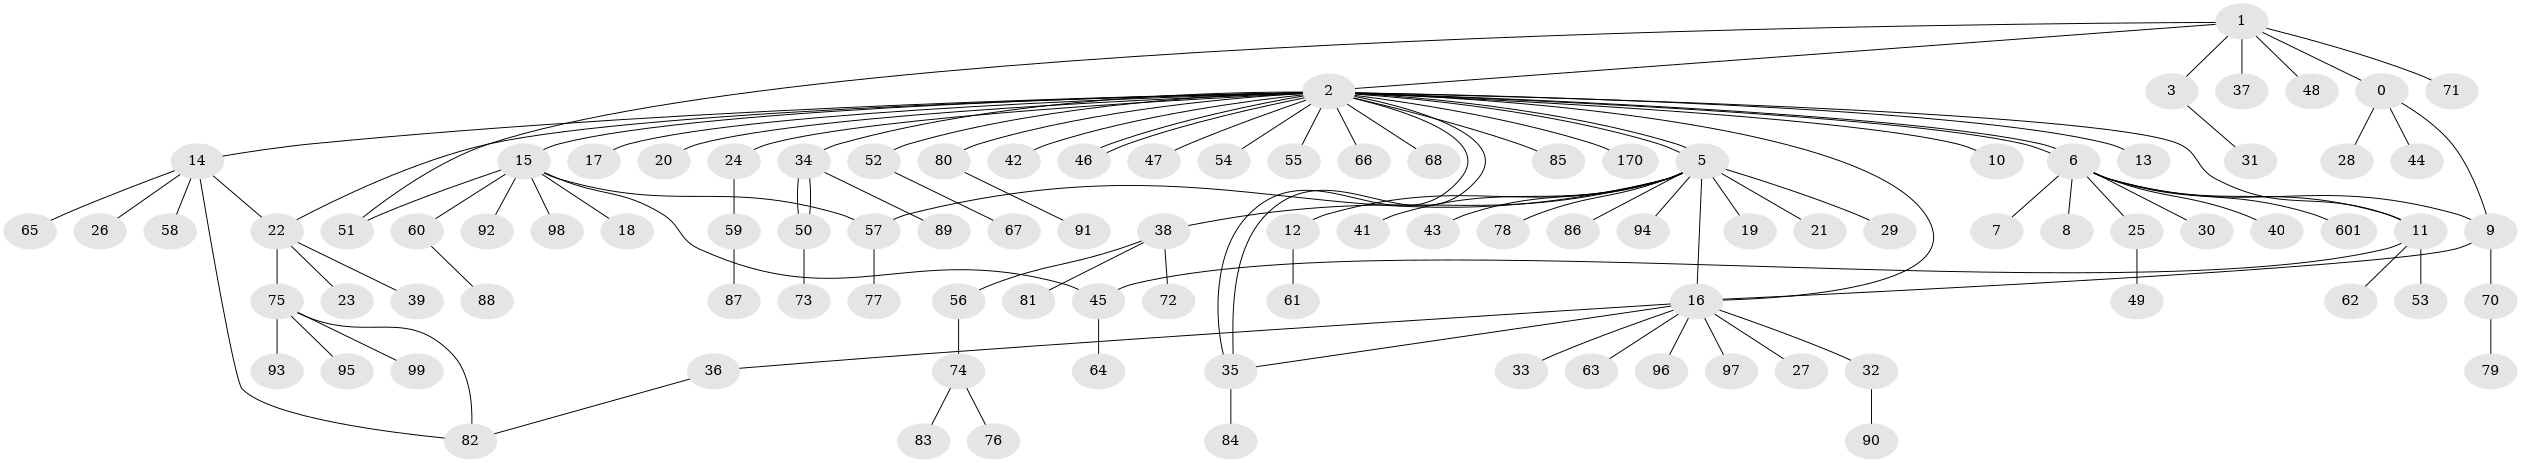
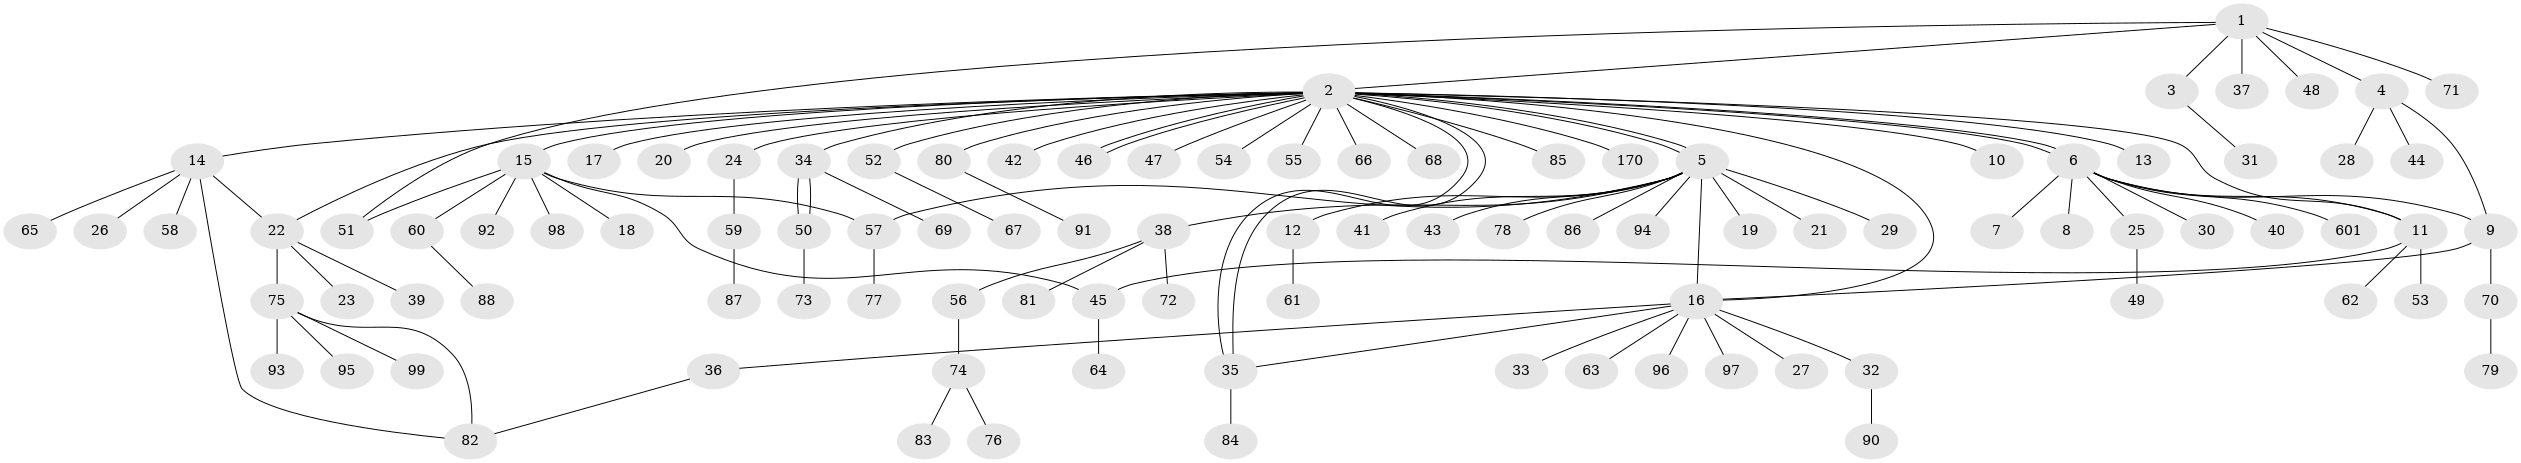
node "0": label "0" -> "4"
node "89": label "89" -> "69"
